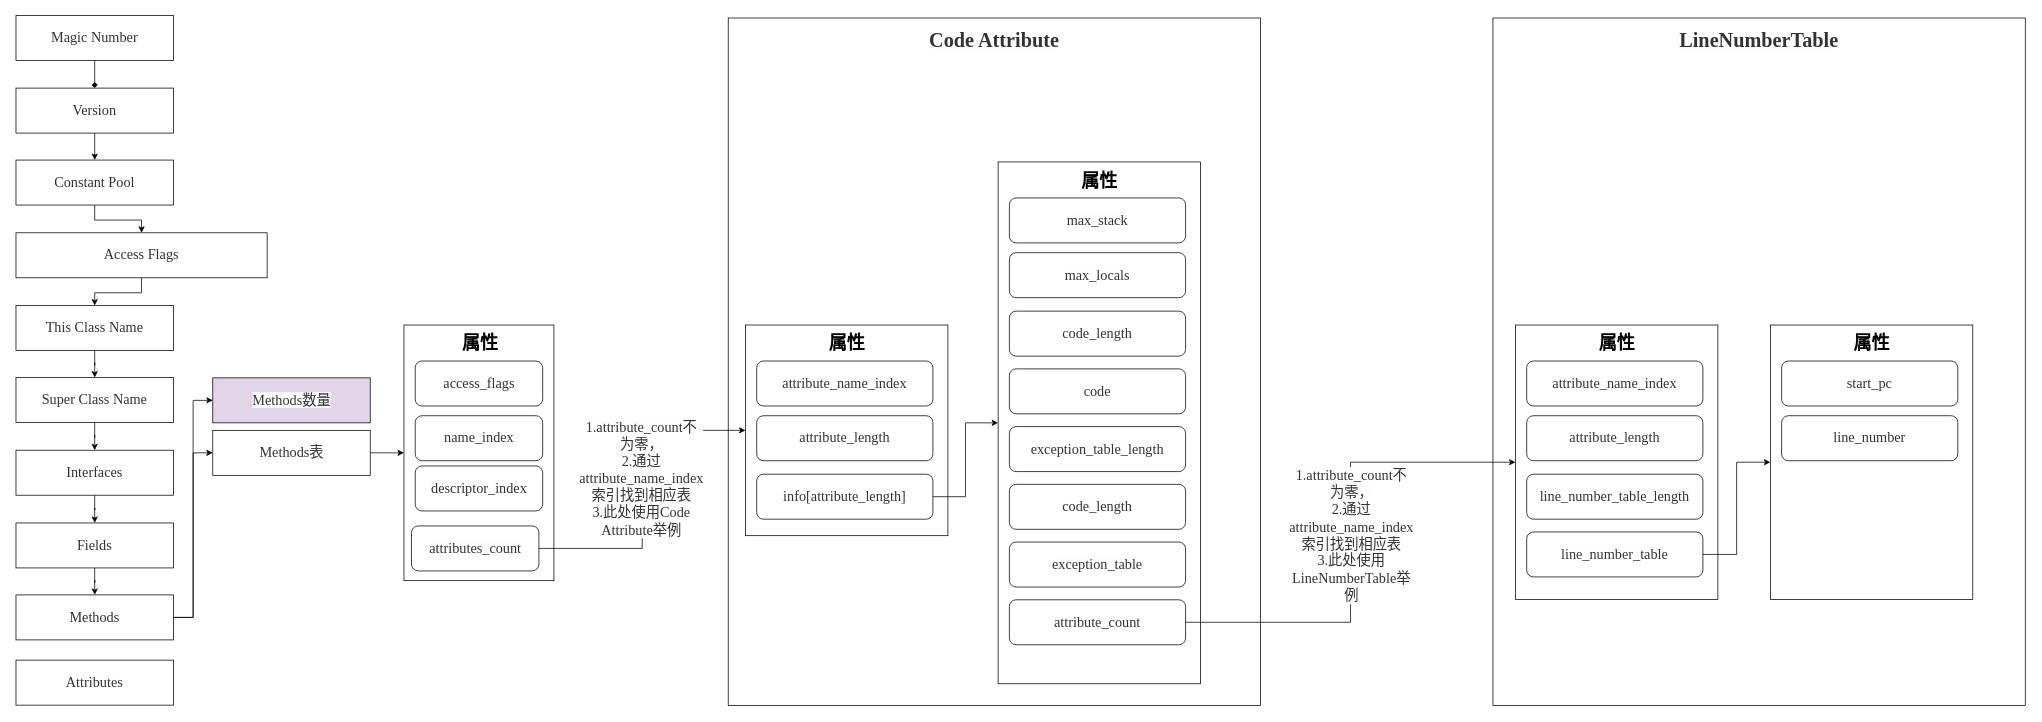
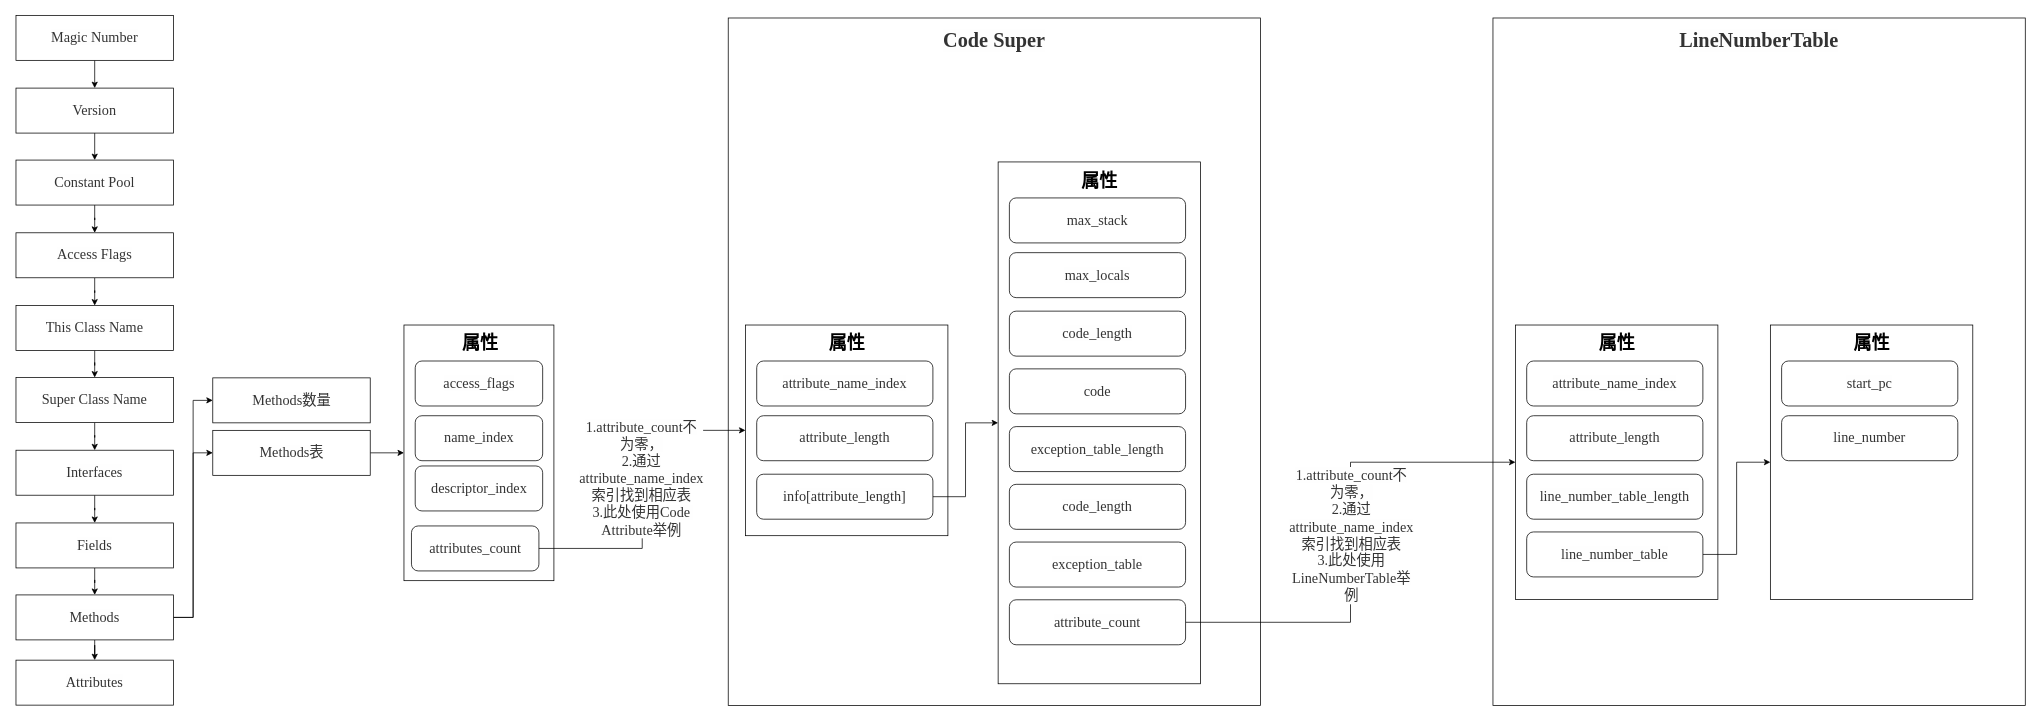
node "Code Attribute": label "Code Attribute" -> "Code Super"
edge "Magic Number" -> "Version": arrowhead diamond -> classic
node "Access Flags": size 251x45 -> 158x45
node "Methods数量": fillcolor #e1d5e7 -> #ffffff
edge "Methods" -> "Attributes": added
